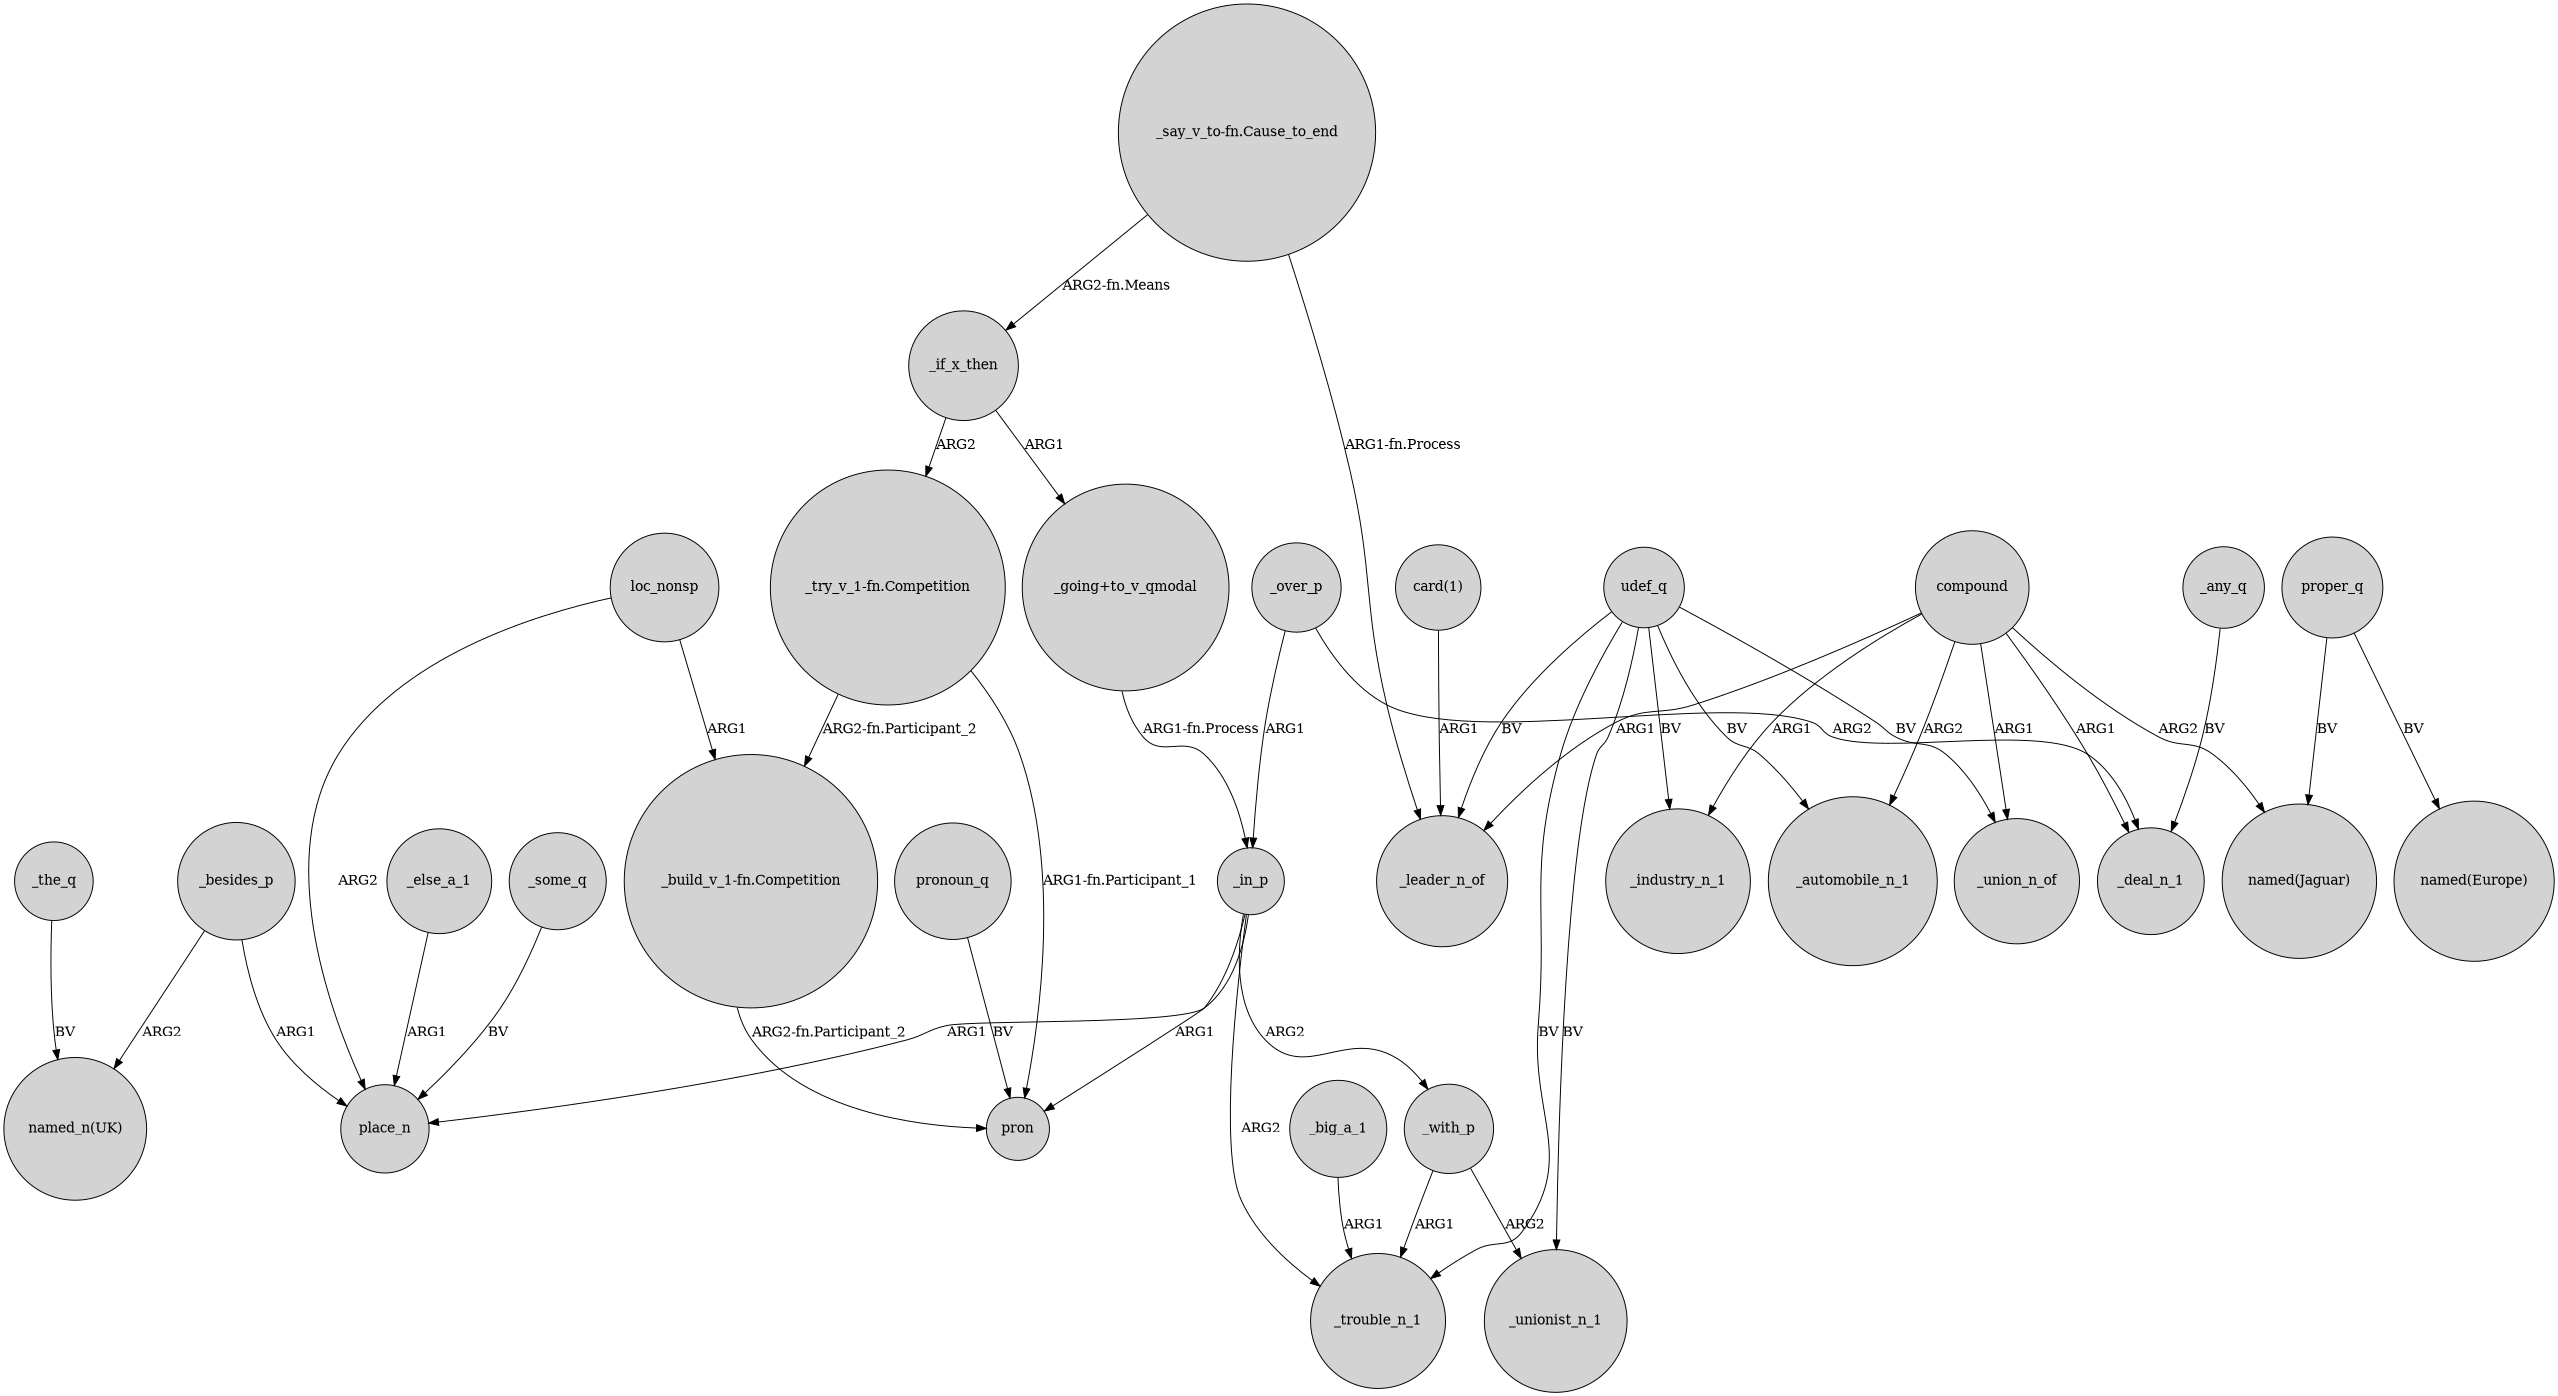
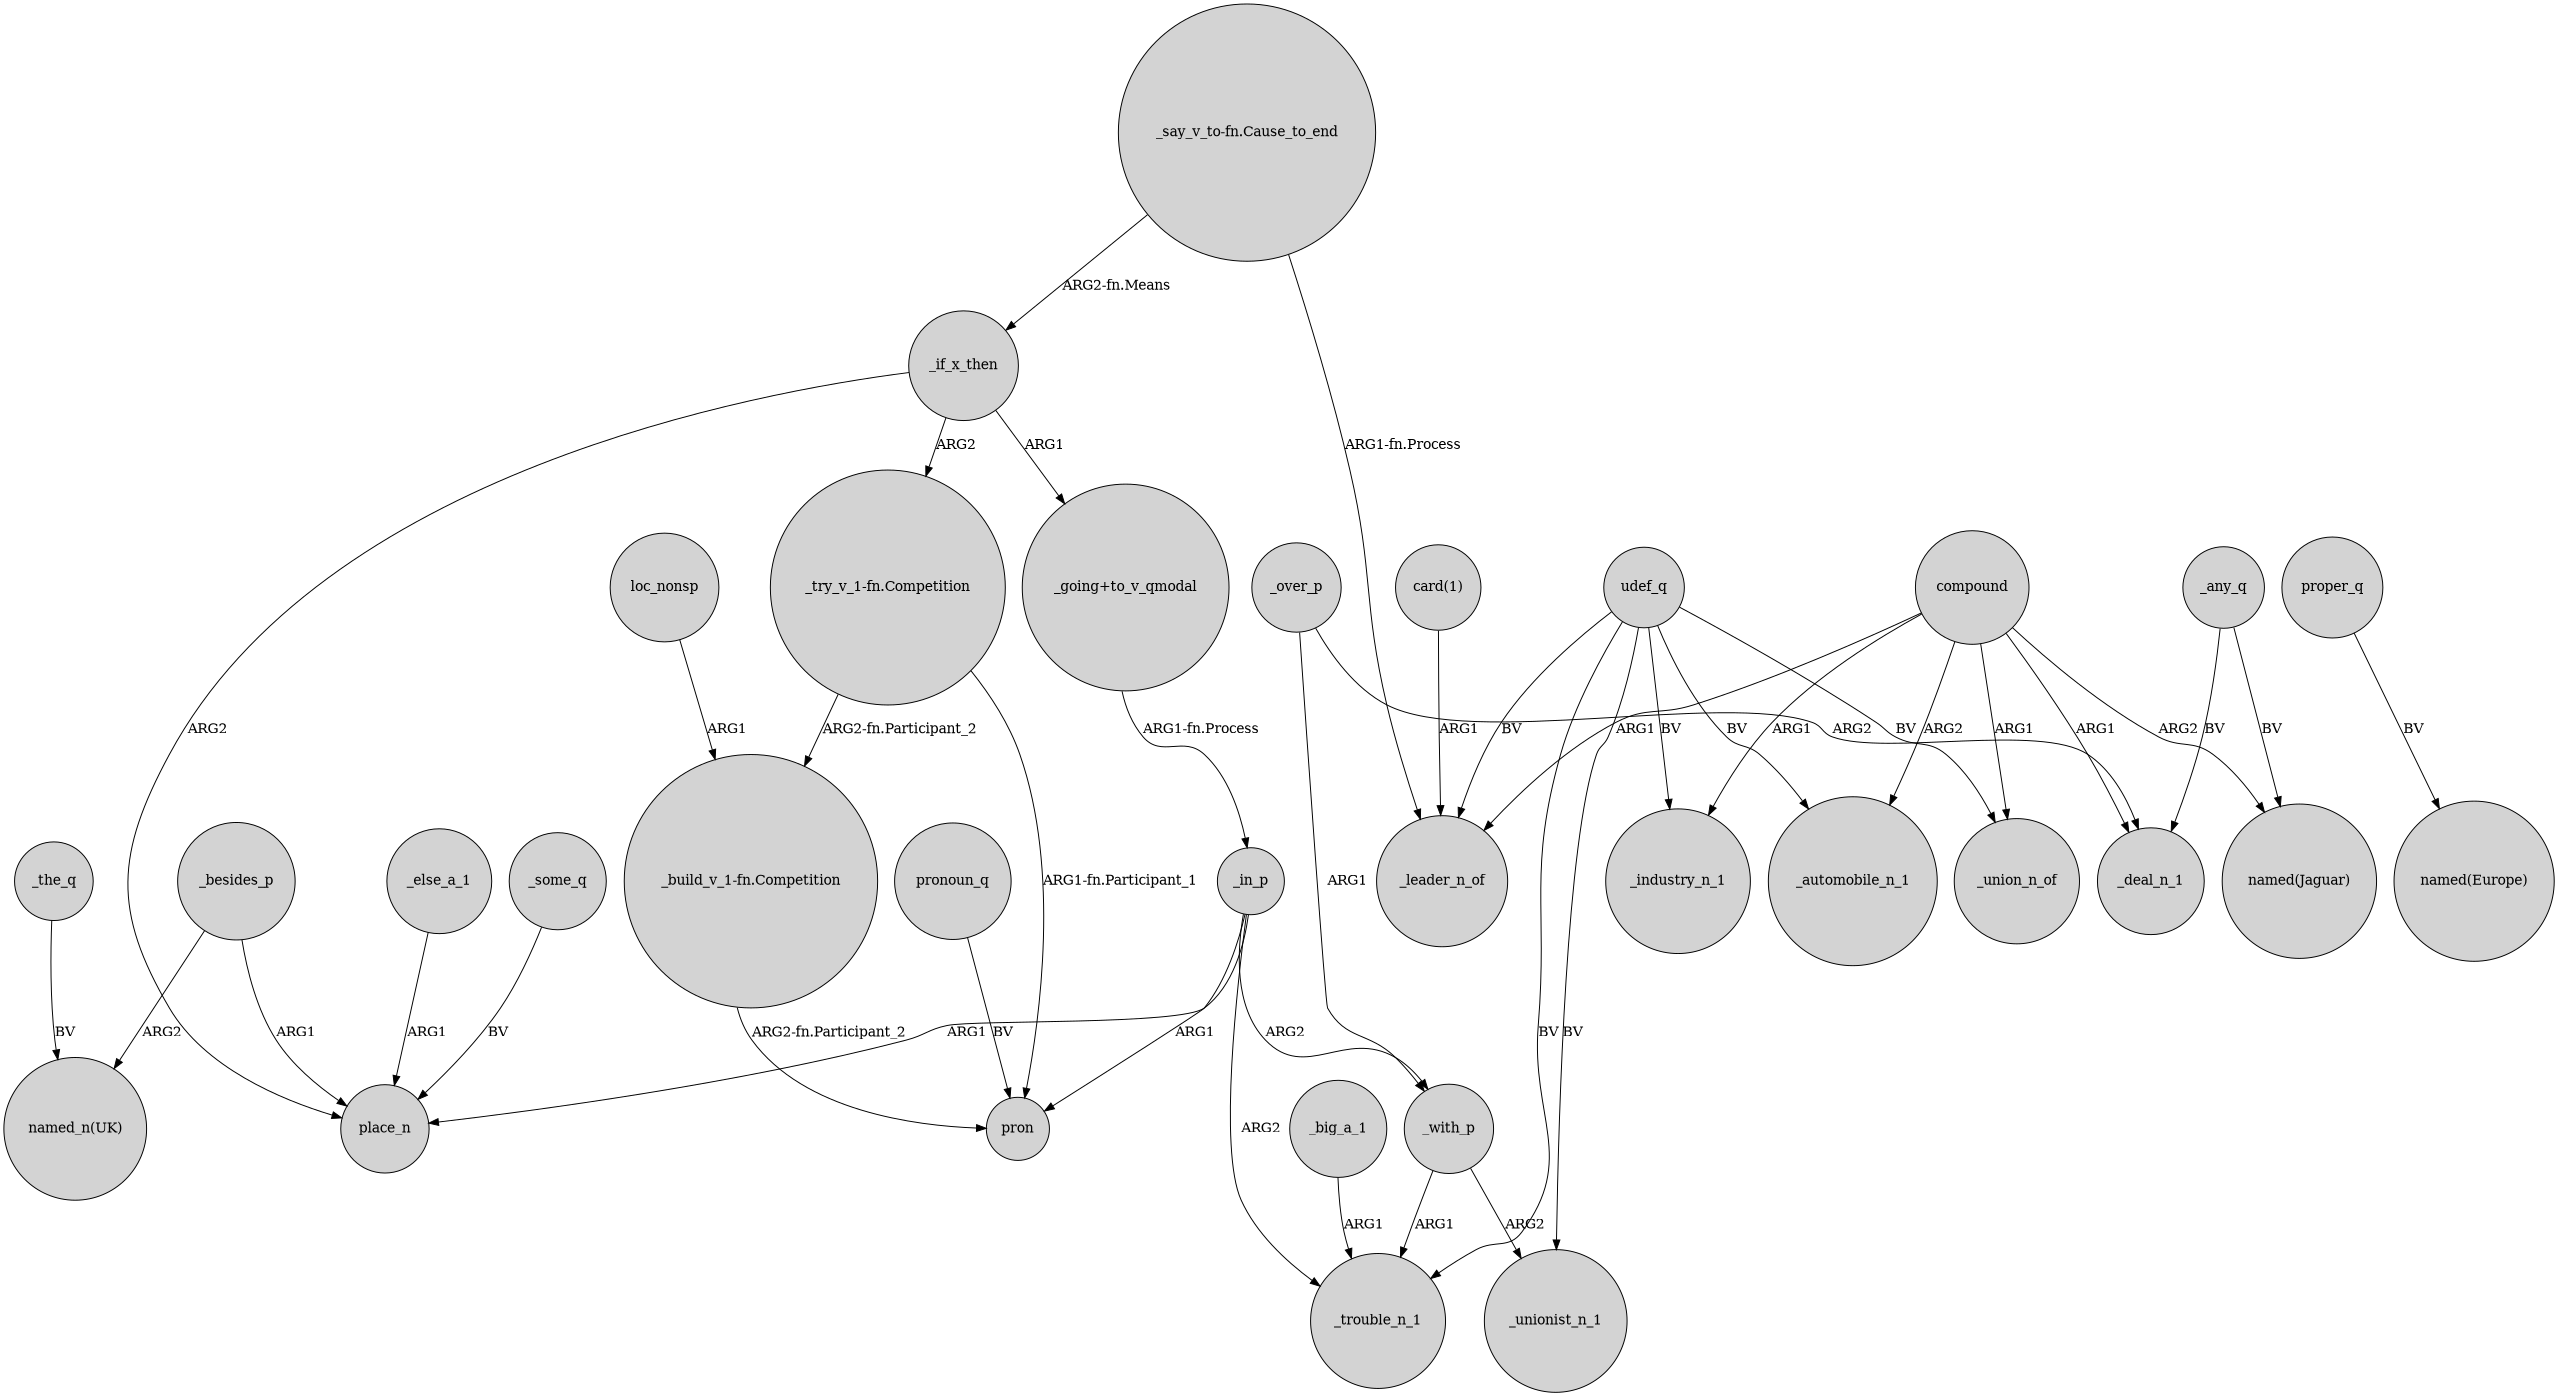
edge "proper_q" -> "named(Jaguar)": now "_any_q" -> "named(Jaguar)"
edge "_over_p" -> "_in_p": now "_over_p" -> "_with_p"
edge "loc_nonsp" -> "place_n": now "_if_x_then" -> "place_n"
